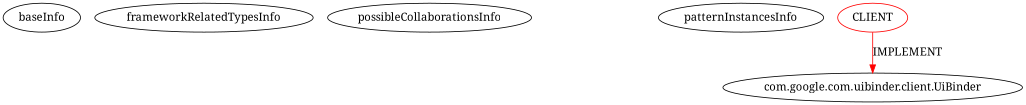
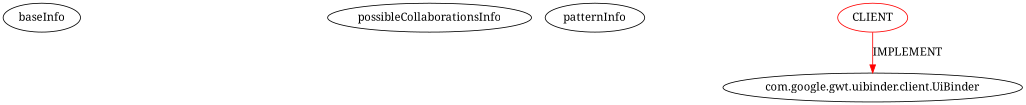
node "frameworkRelatedTypesInfo": removed
node "patternInfo": added
node "patternInstancesInfo": removed
node "com.google.com.uibinder.client.UiBinder": label "com.google.com.uibinder.client.UiBinder" -> "com.google.gwt.uibinder.client.UiBinder"
